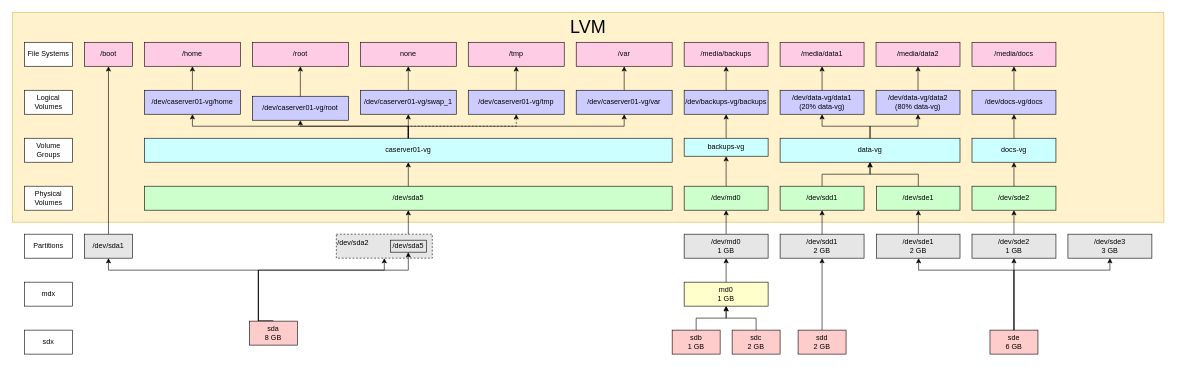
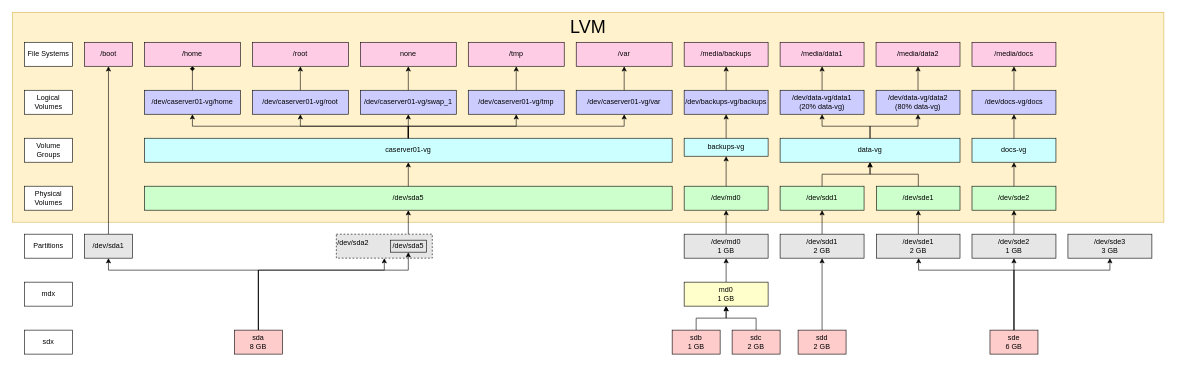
edge "/dev/caserver01-vg/home" -> "/home": arrowhead classic -> diamond
node "/dev/caserver01-vg/root": moved (300, 108) -> (300, 102)
edge "caserver01-vg" -> "/dev/caserver01-vg/tmp": style dashed -> solid
node "sda 8 GB": moved (273, 333) -> (258, 342)
